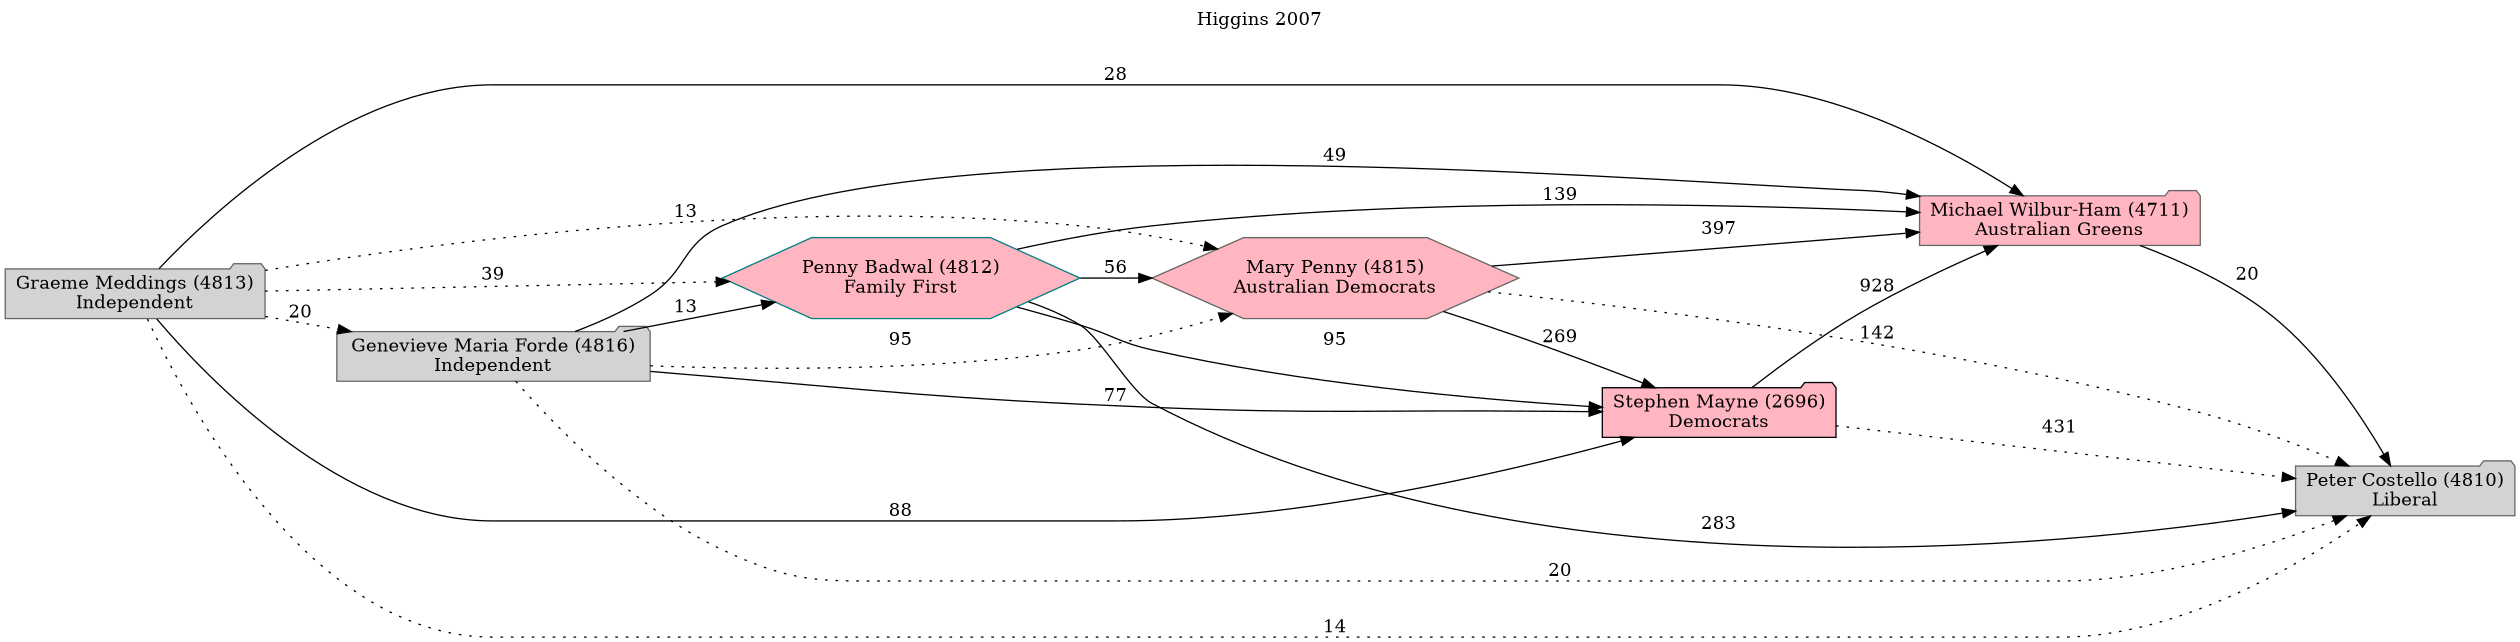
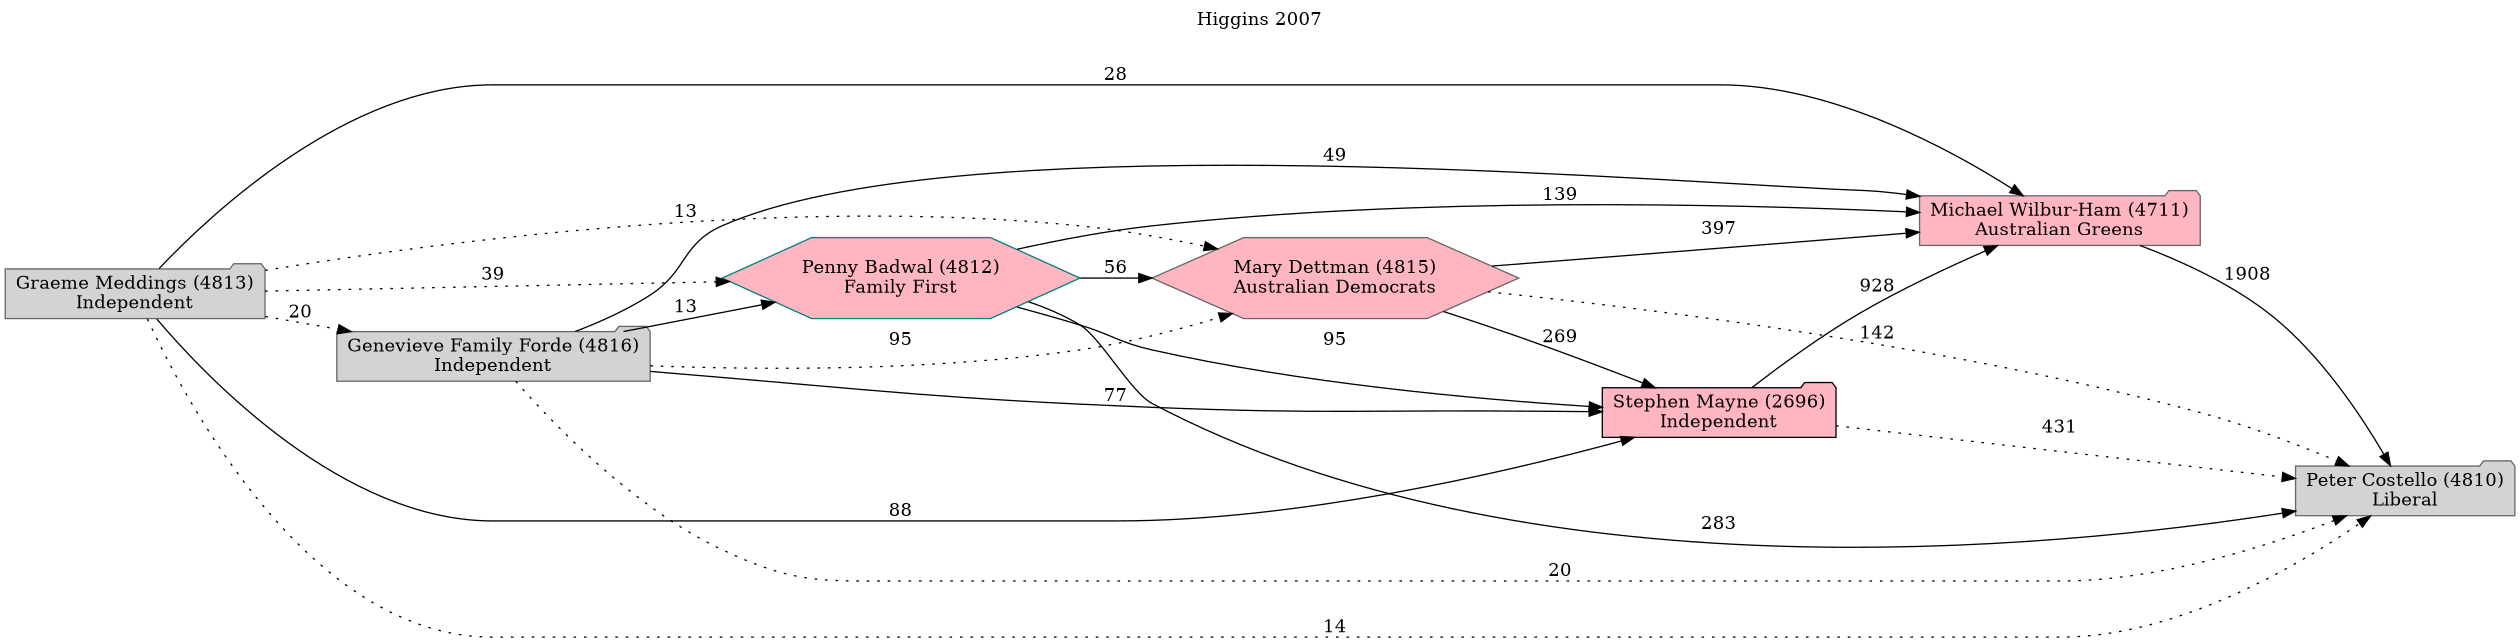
edge "Michael Wilbur-Ham (4711) Australian Greens" -> "Peter Costello (4810) Liberal": label "20" -> "1908"
node "Mary Penny (4815) Australian Democrats": label "Mary Penny (4815) Australian Democrats" -> "Mary Dettman (4815) Australian Democrats"
node "Genevieve Maria Forde (4816) Independent": label "Genevieve Maria Forde (4816) Independent" -> "Genevieve Family Forde (4816) Independent"
node "Stephen Mayne (2696) Democrats": label "Stephen Mayne (2696) Democrats" -> "Stephen Mayne (2696) Independent"
